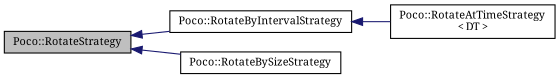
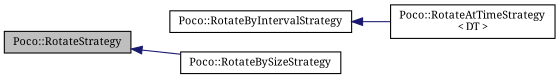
edge "Poco::RotateByIntervalStrategy" -> "Poco::RotateStrategy": removed
